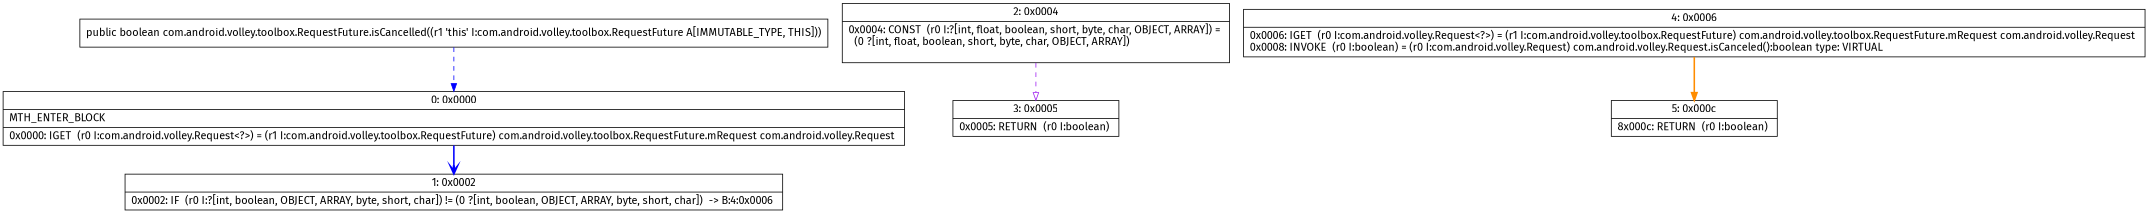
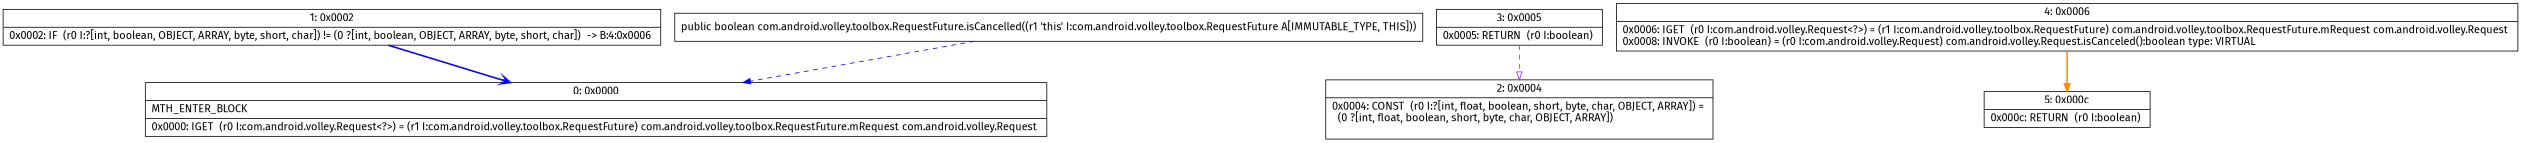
edge "2: 0x0004" -> "3: 0x0005": reversed
node "5: 0x000c": text "8x000c: RETURN  (r0 I:boolean)" -> "0x000c: RETURN  (r0 I:boolean)"
edge "0: 0x0000" -> "1: 0x0002": reversed
